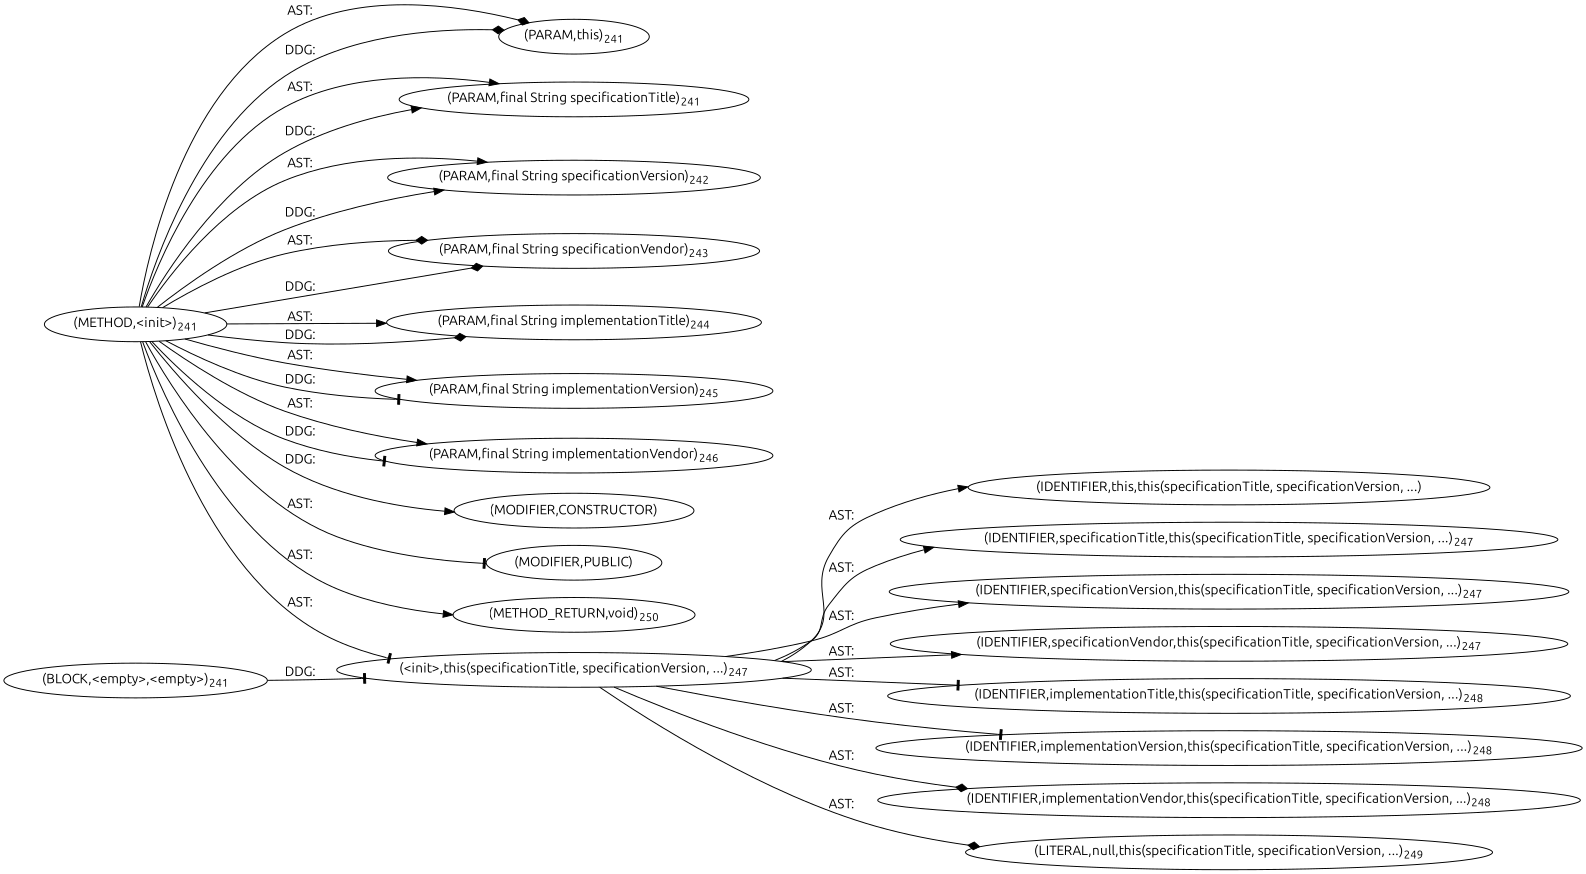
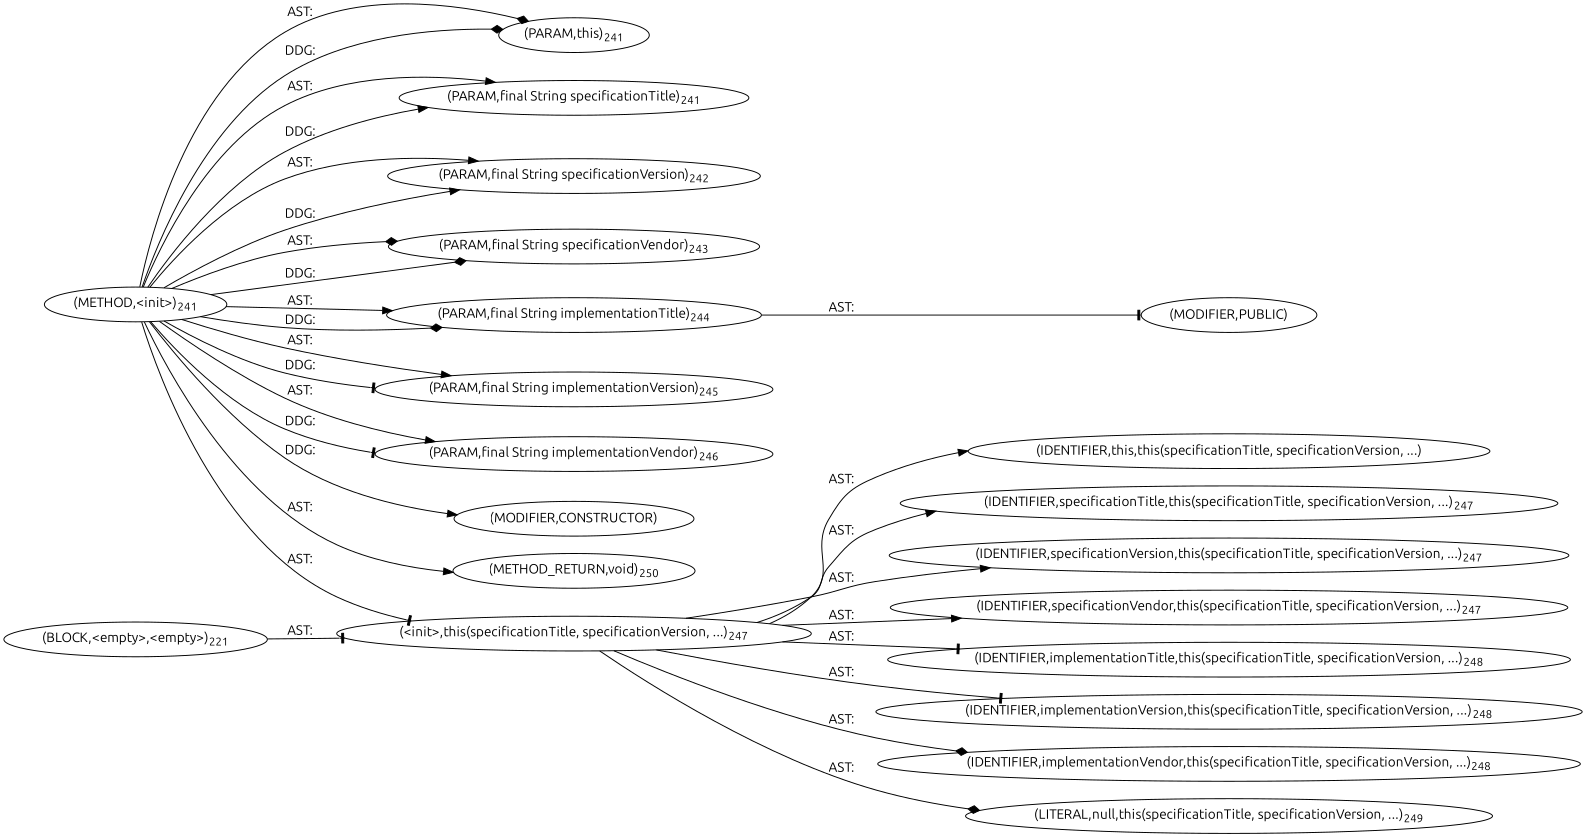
edge "(METHOD,<init>)" -> "(MODIFIER,PUBLIC)": now "(PARAM,final String implementationTitle)" -> "(MODIFIER,PUBLIC)"
edge "(BLOCK,<empty>,<empty>)" -> "(<init>,this(specificationTitle, specificationVersion, ...)": label "DDG: " -> "AST: "
node "(BLOCK,<empty>,<empty>)": text "241" -> "221"
